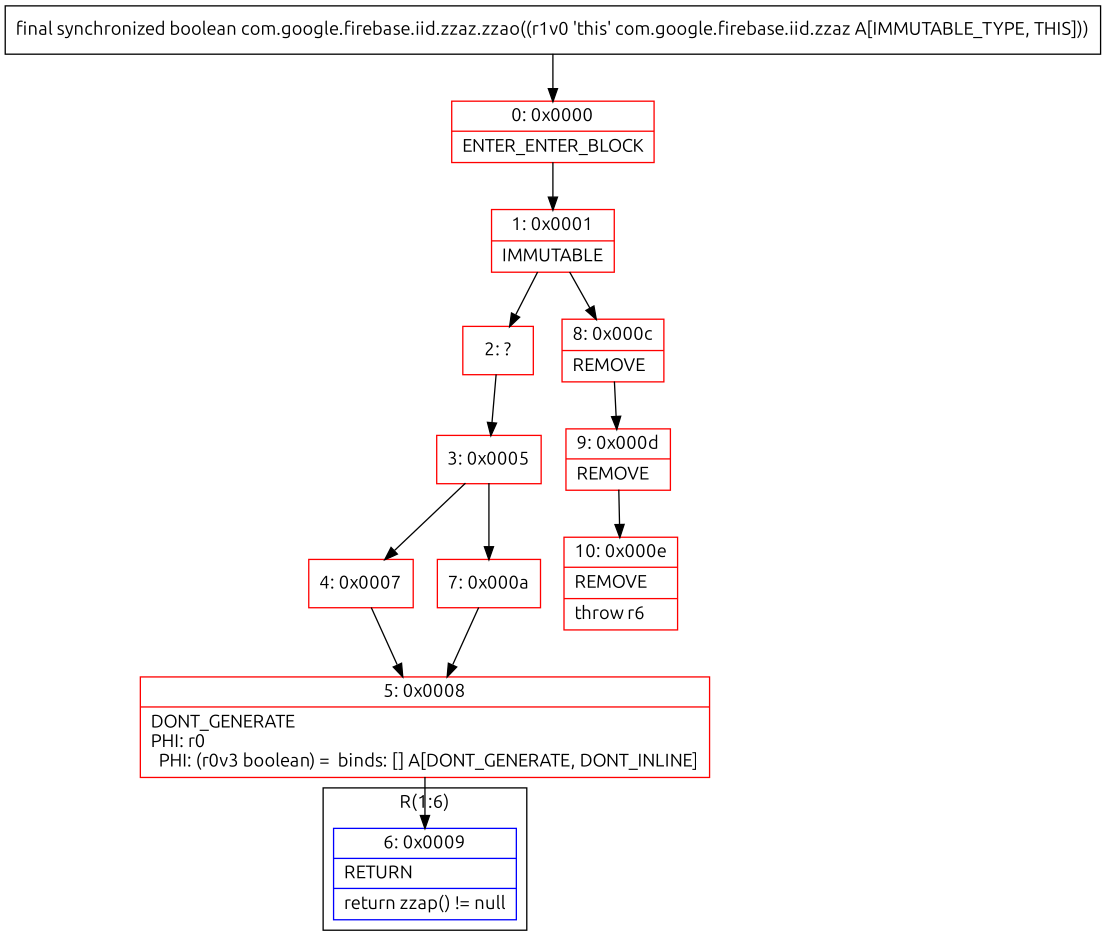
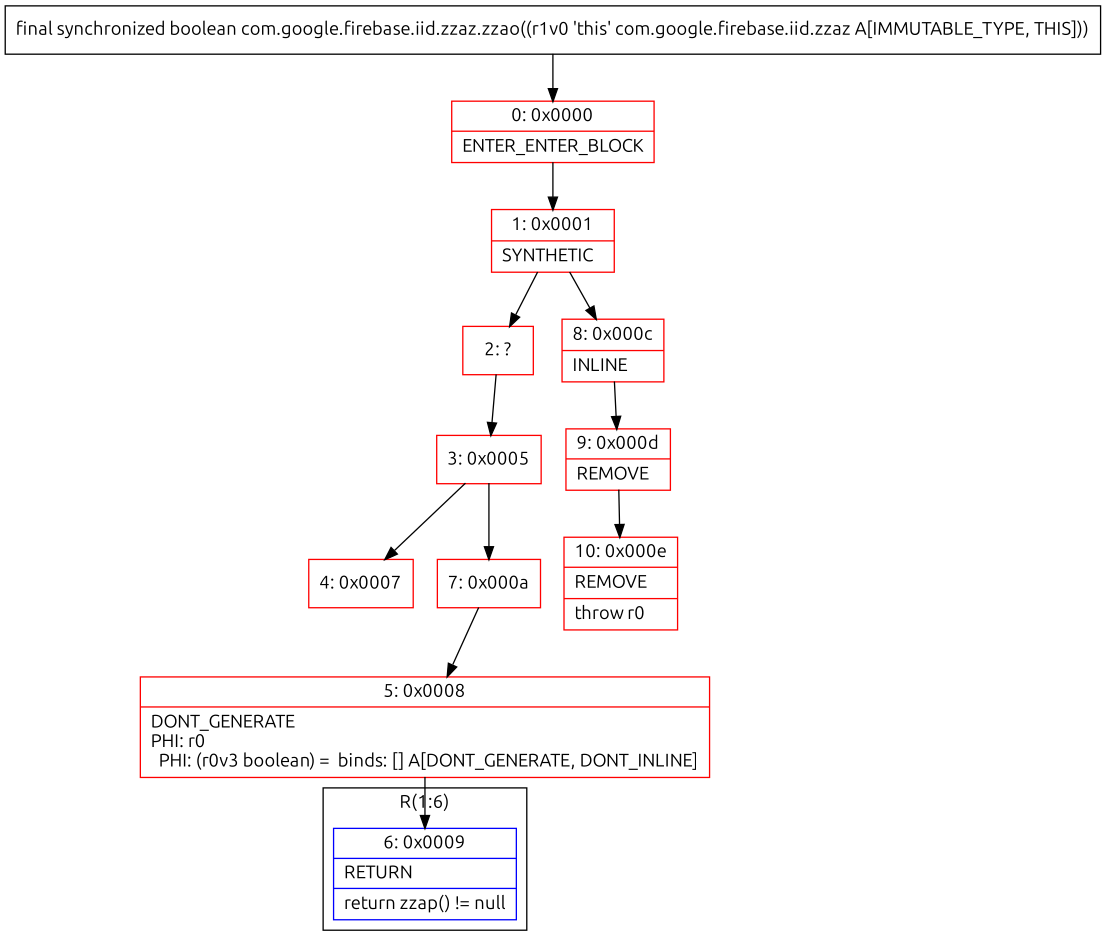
node "1: 0x0001": text "IMMUTABLE" -> "SYNTHETIC"
node "8: 0x000c": text "REMOVE" -> "INLINE"
node "10: 0x000e": text "throw r6" -> "throw r0"
edge "4: 0x0007" -> "5: 0x0008": removed
